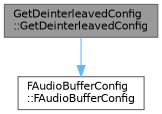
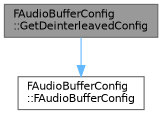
node "GetDeinterleavedConfig ::GetDeinterleavedConfig": label "GetDeinterleavedConfig ::GetDeinterleavedConfig" -> "FAudioBufferConfig ::GetDeinterleavedConfig"
